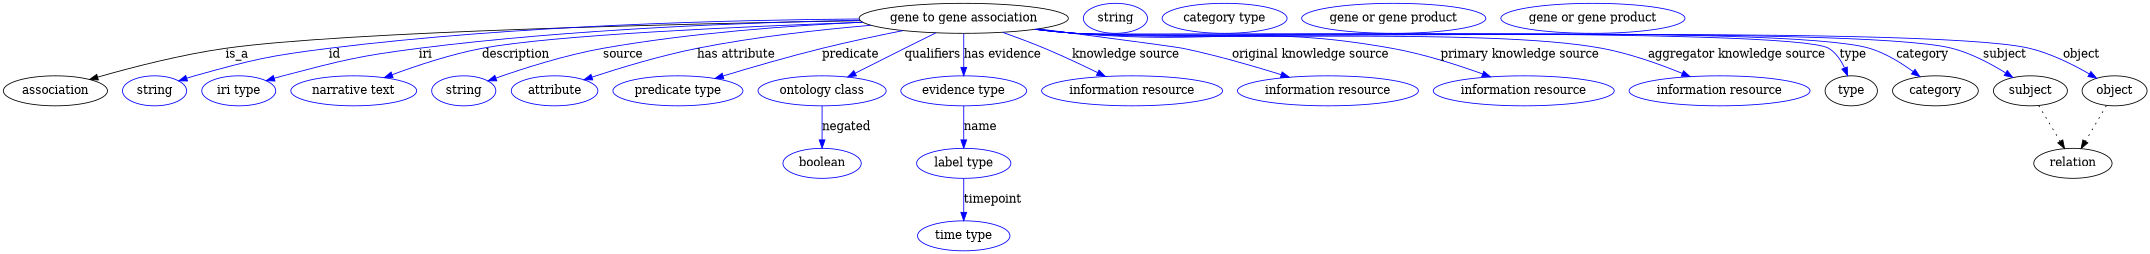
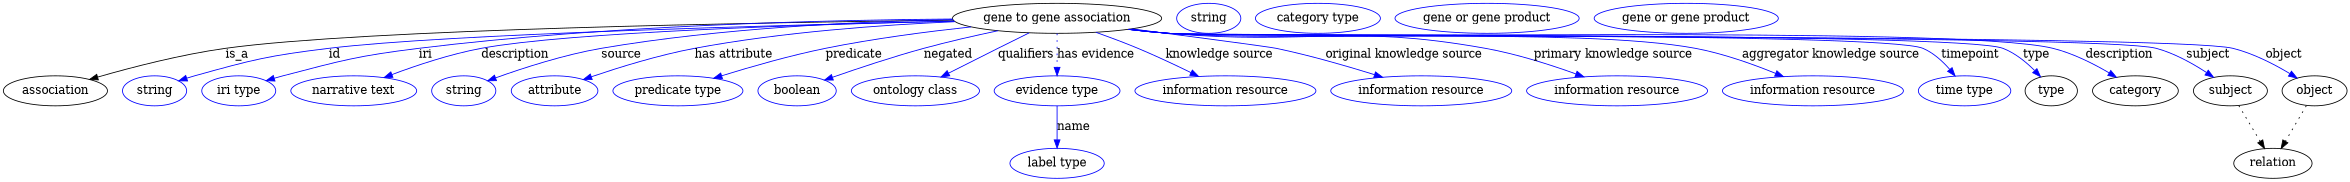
edge "gene to gene association" -> "evidence type": style solid -> dotted
edge "gene to gene association" -> "category": label "category" -> "description"
edge "ontology class" -> "boolean": now "gene to gene association" -> "boolean"
edge "label type" -> "time type": now "gene to gene association" -> "time type"
